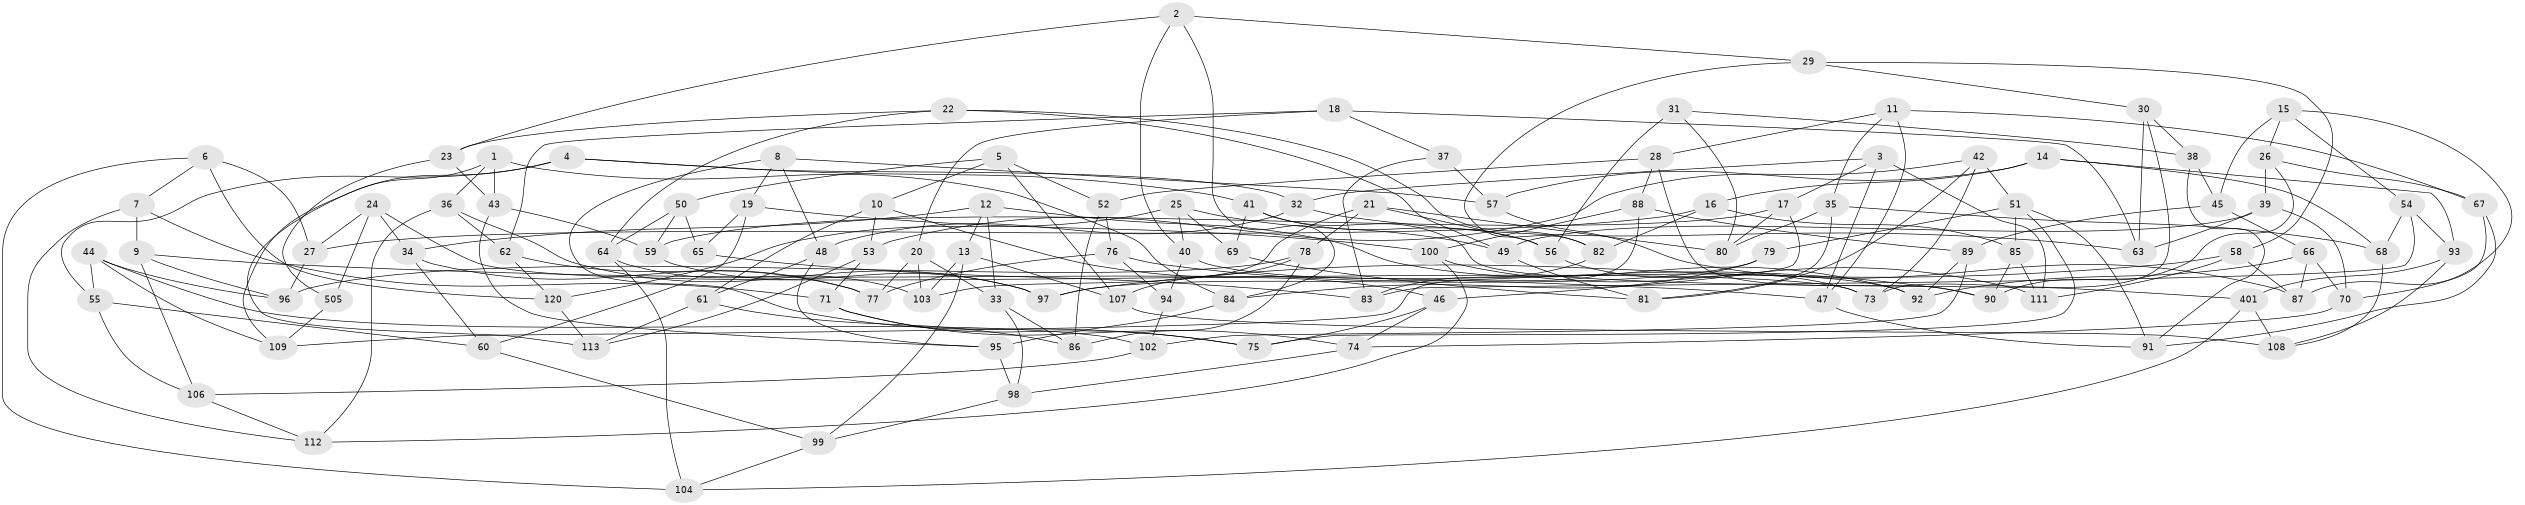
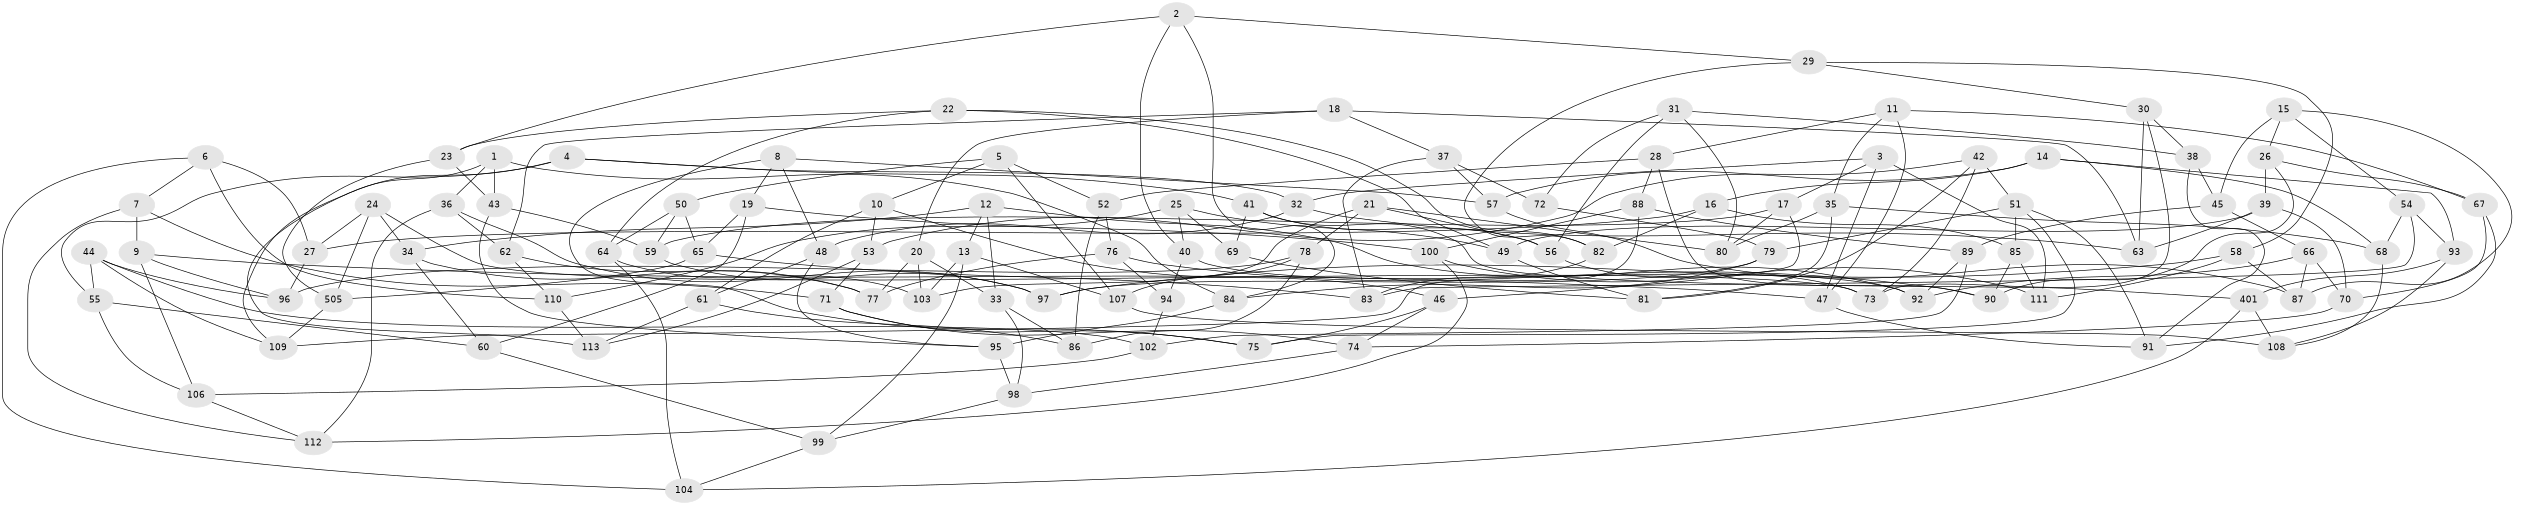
node "72": added
edge "65" -- "505": added
node "120": label "120" -> "110"
